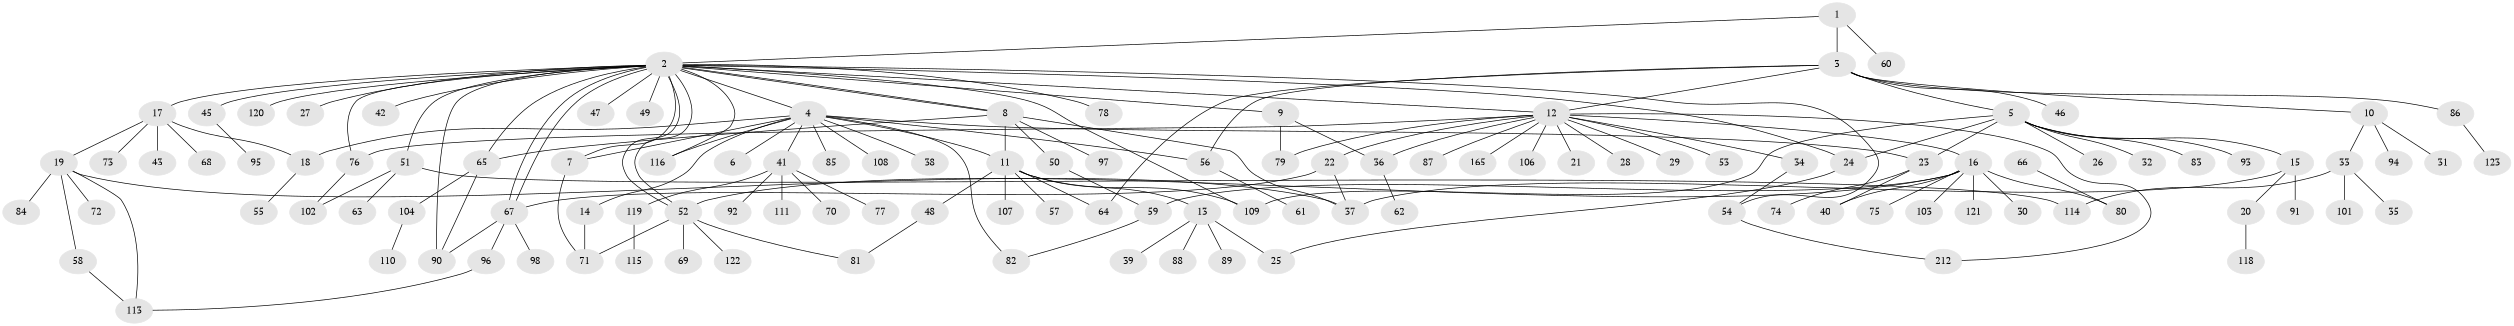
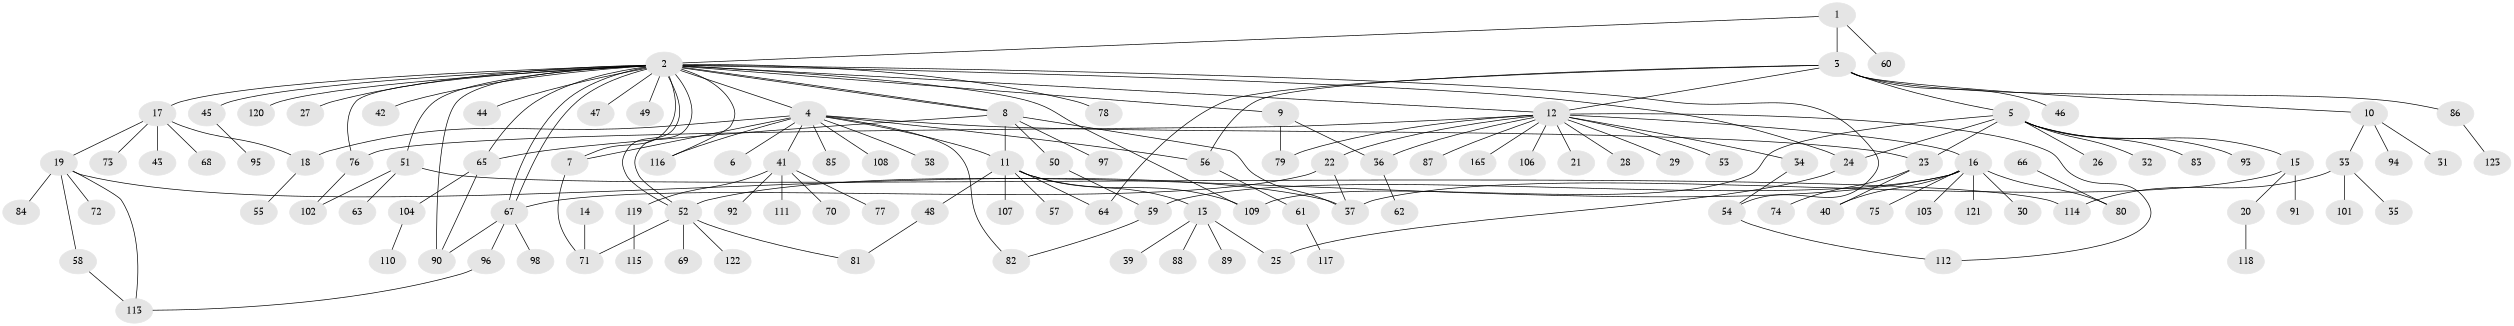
node "44": added
edge "4" -- "14": removed
node "117": added
node "212": label "212" -> "112"
